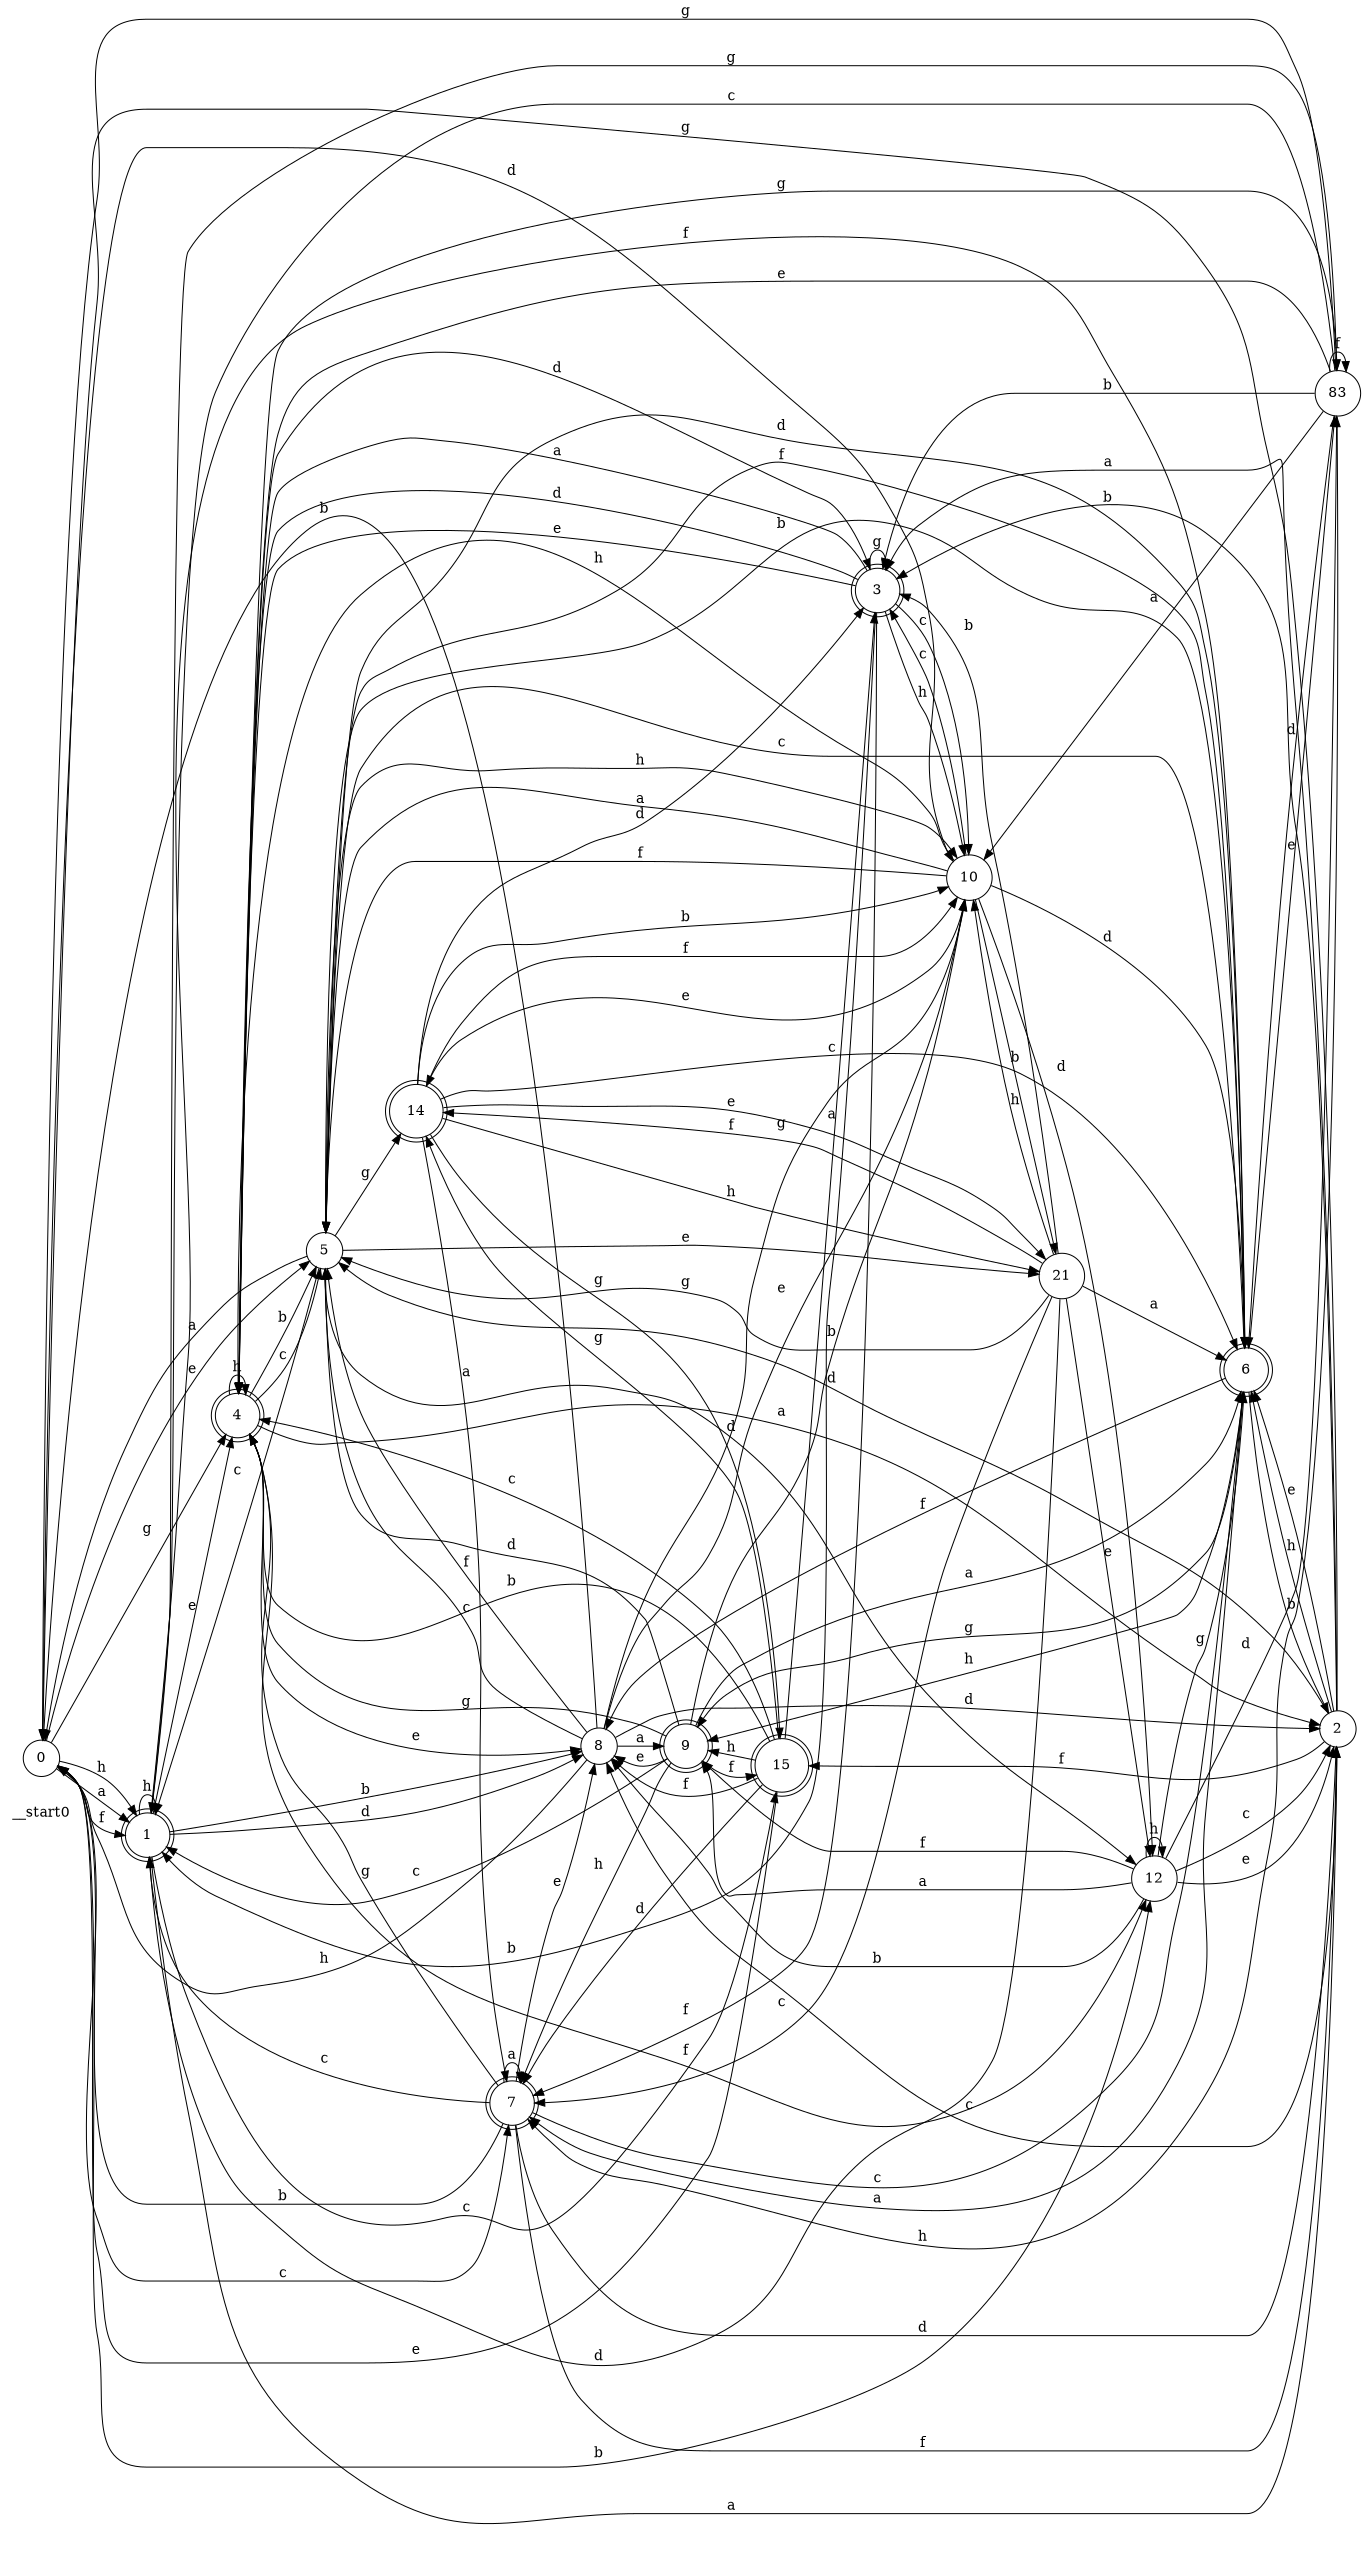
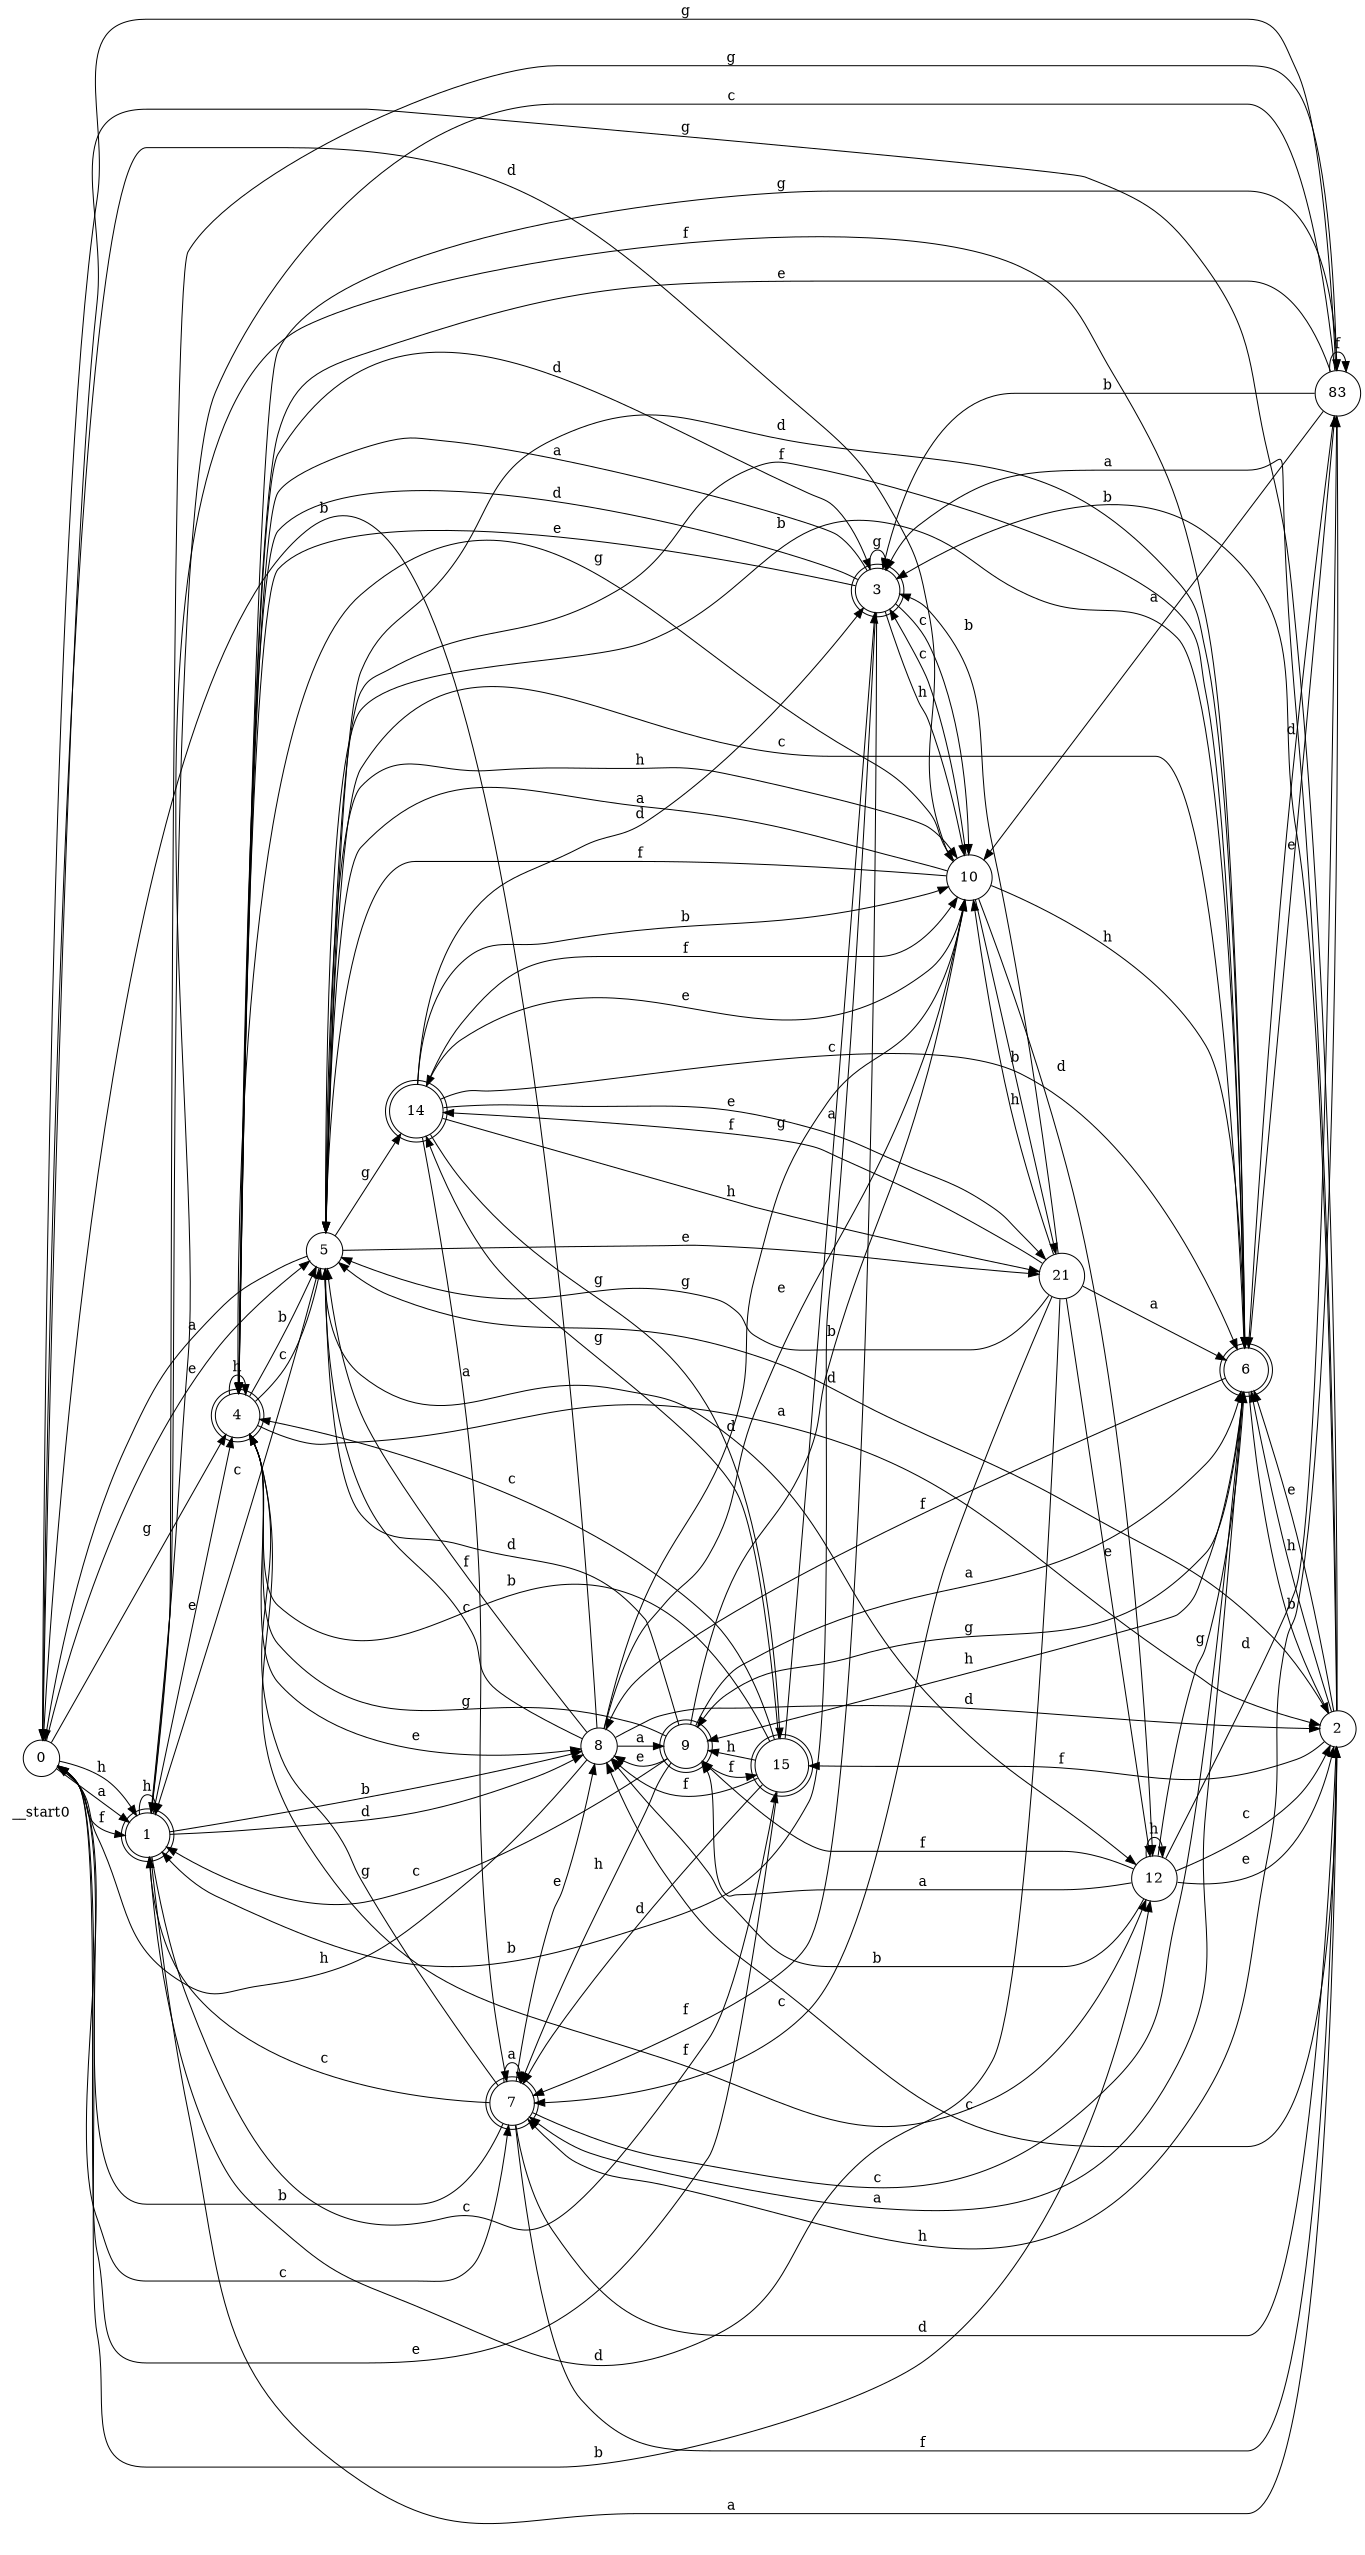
edge "10" -> "4": label "h" -> "g"
edge "10" -> "6": label "d" -> "h"
